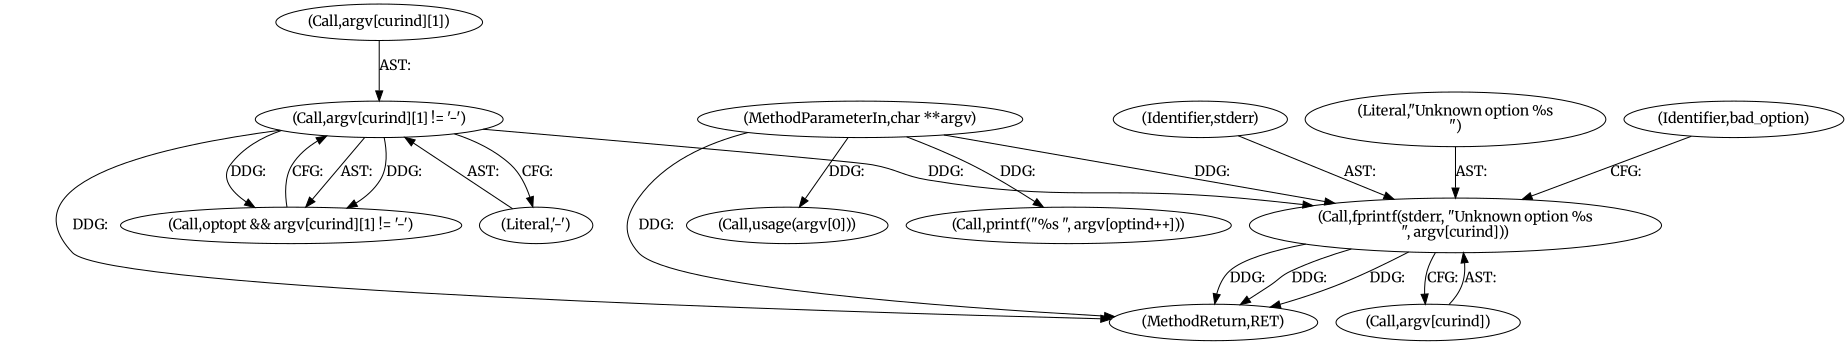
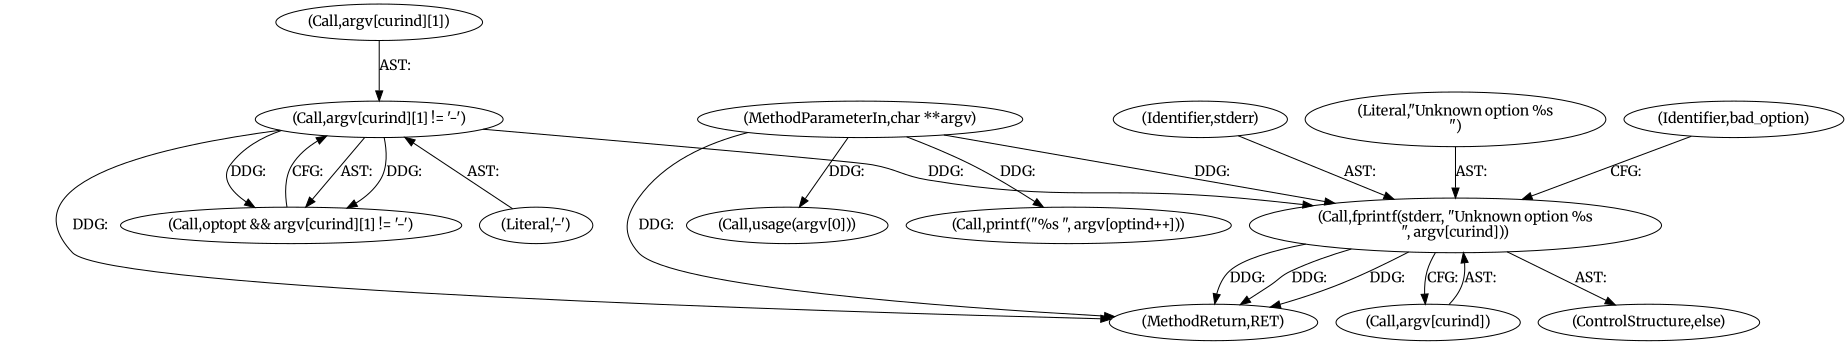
edge "(Call,argv[curind][1] != '-')" -> "(Literal,'-')": removed, label "CFG:"
node "(ControlStructure,else)": added
